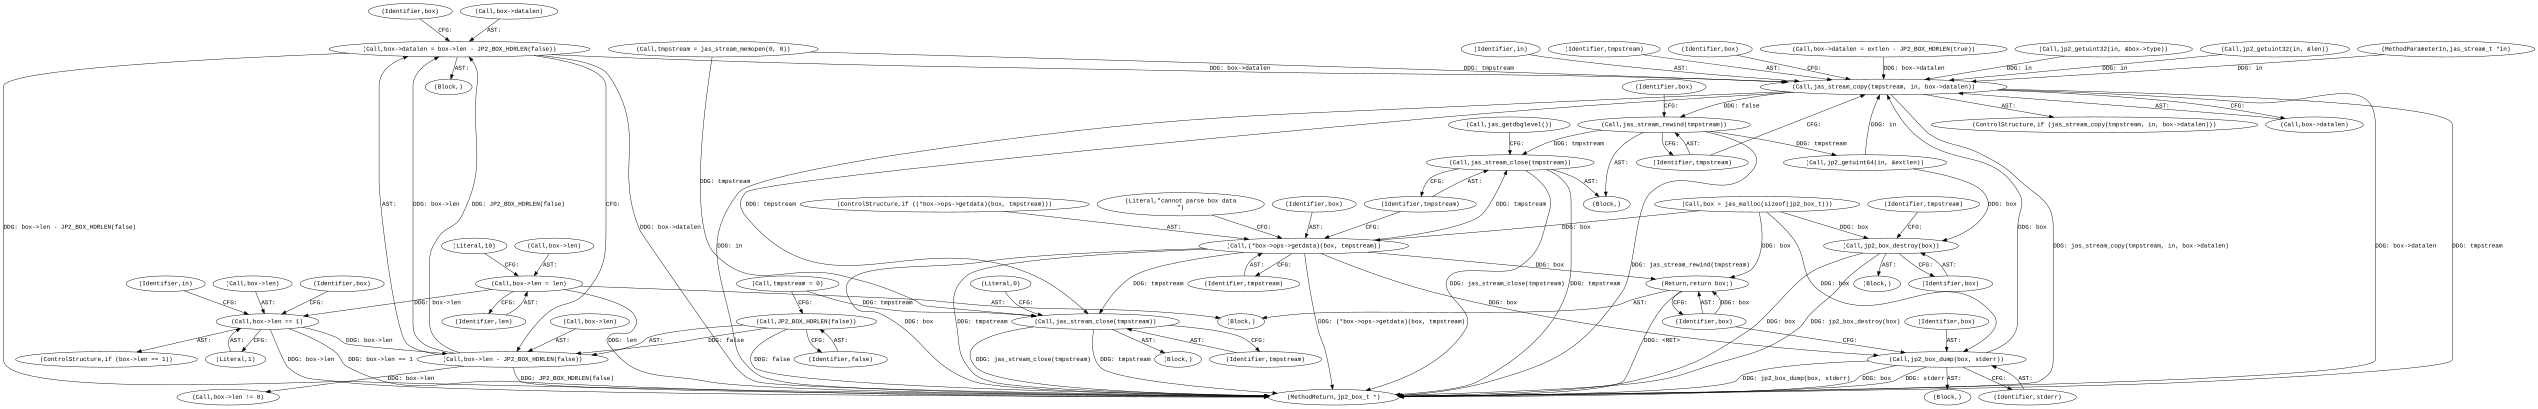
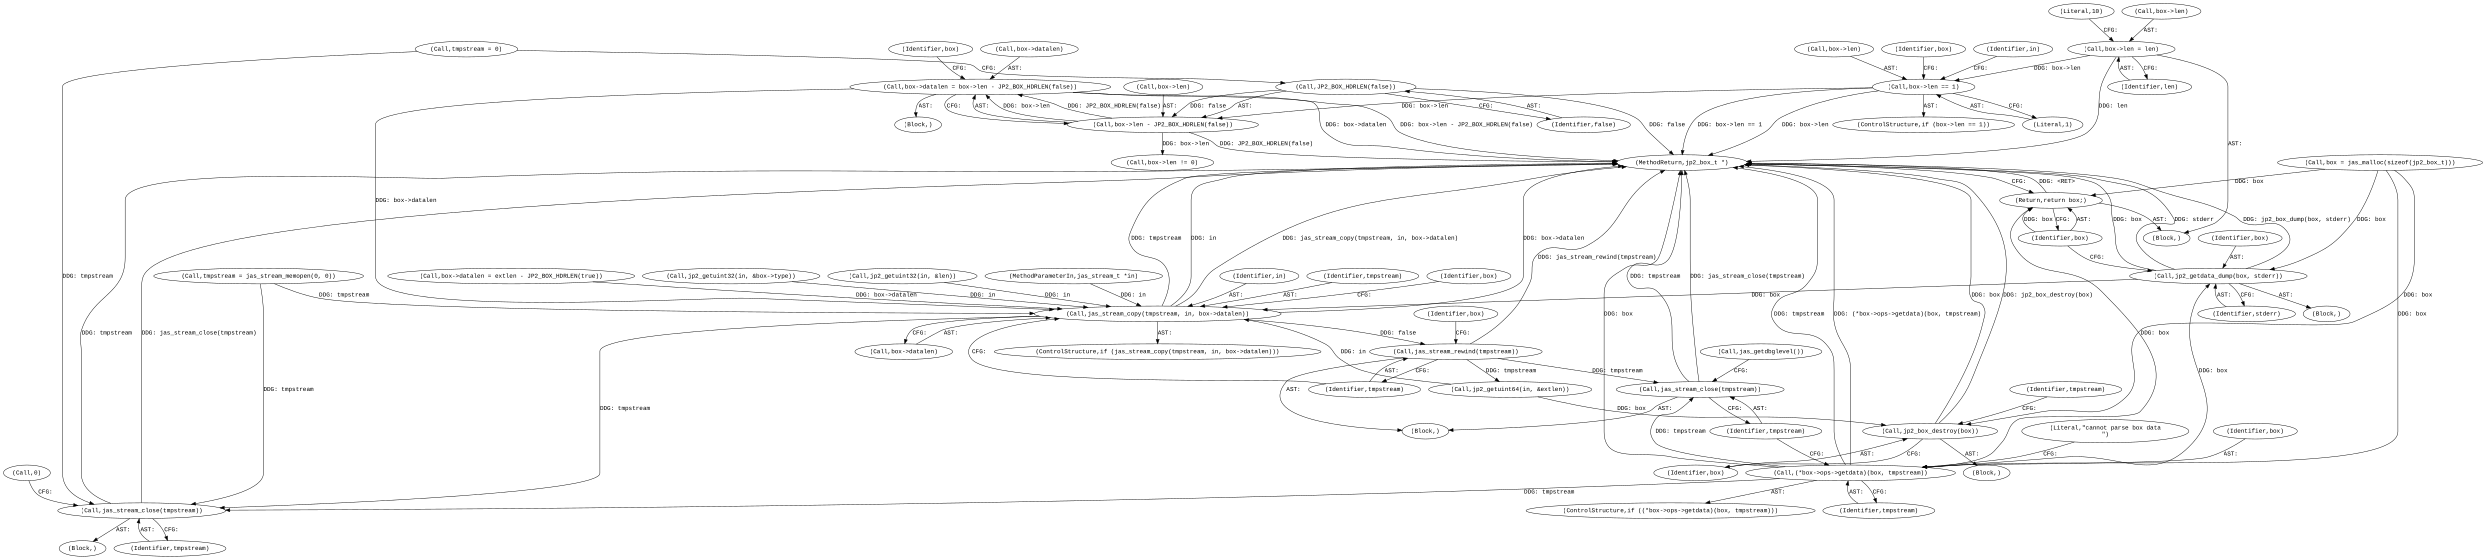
edge "(MethodReturn,jp2_box_t *)" -> "(Return,return box;)": added, label "CFG:"
edge "(ControlStructure,if ((*box->ops->getdata)(box, tmpstream)))" -> "(Call,(*box->ops->getdata)(box, tmpstream))": reversed
node "(Literal,0)": label "(Literal,0)" -> "(Call,0)"
node "(Call,jp2_box_dump(box, stderr))": label "(Call,jp2_box_dump(box, stderr))" -> "(Call,jp2_getdata_dump(box, stderr))"
